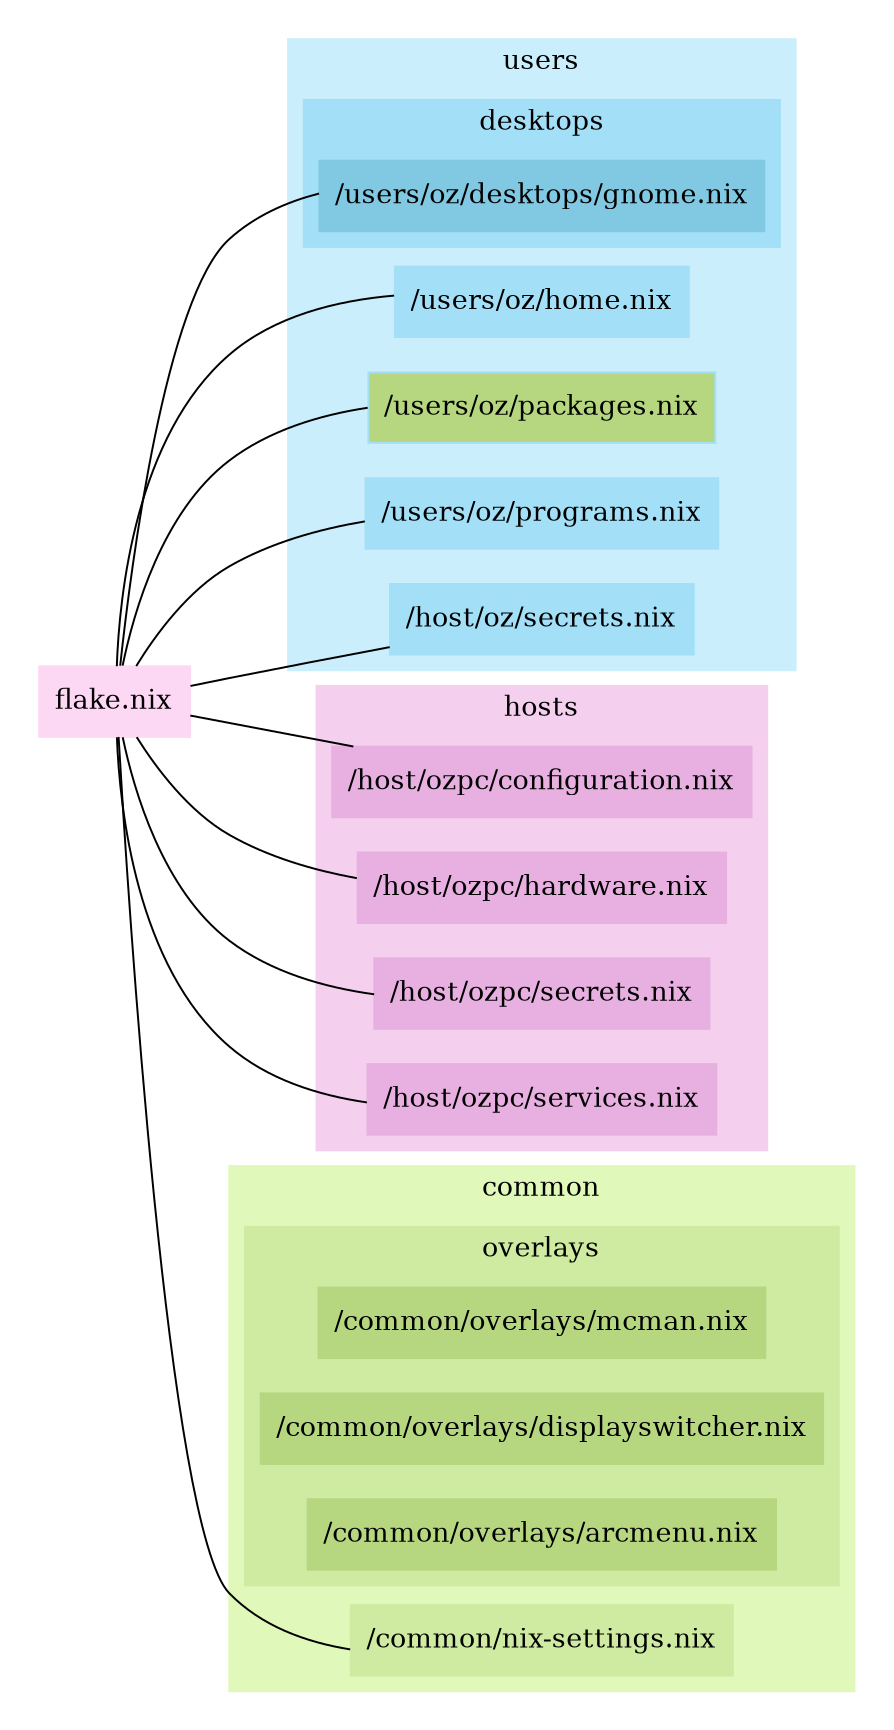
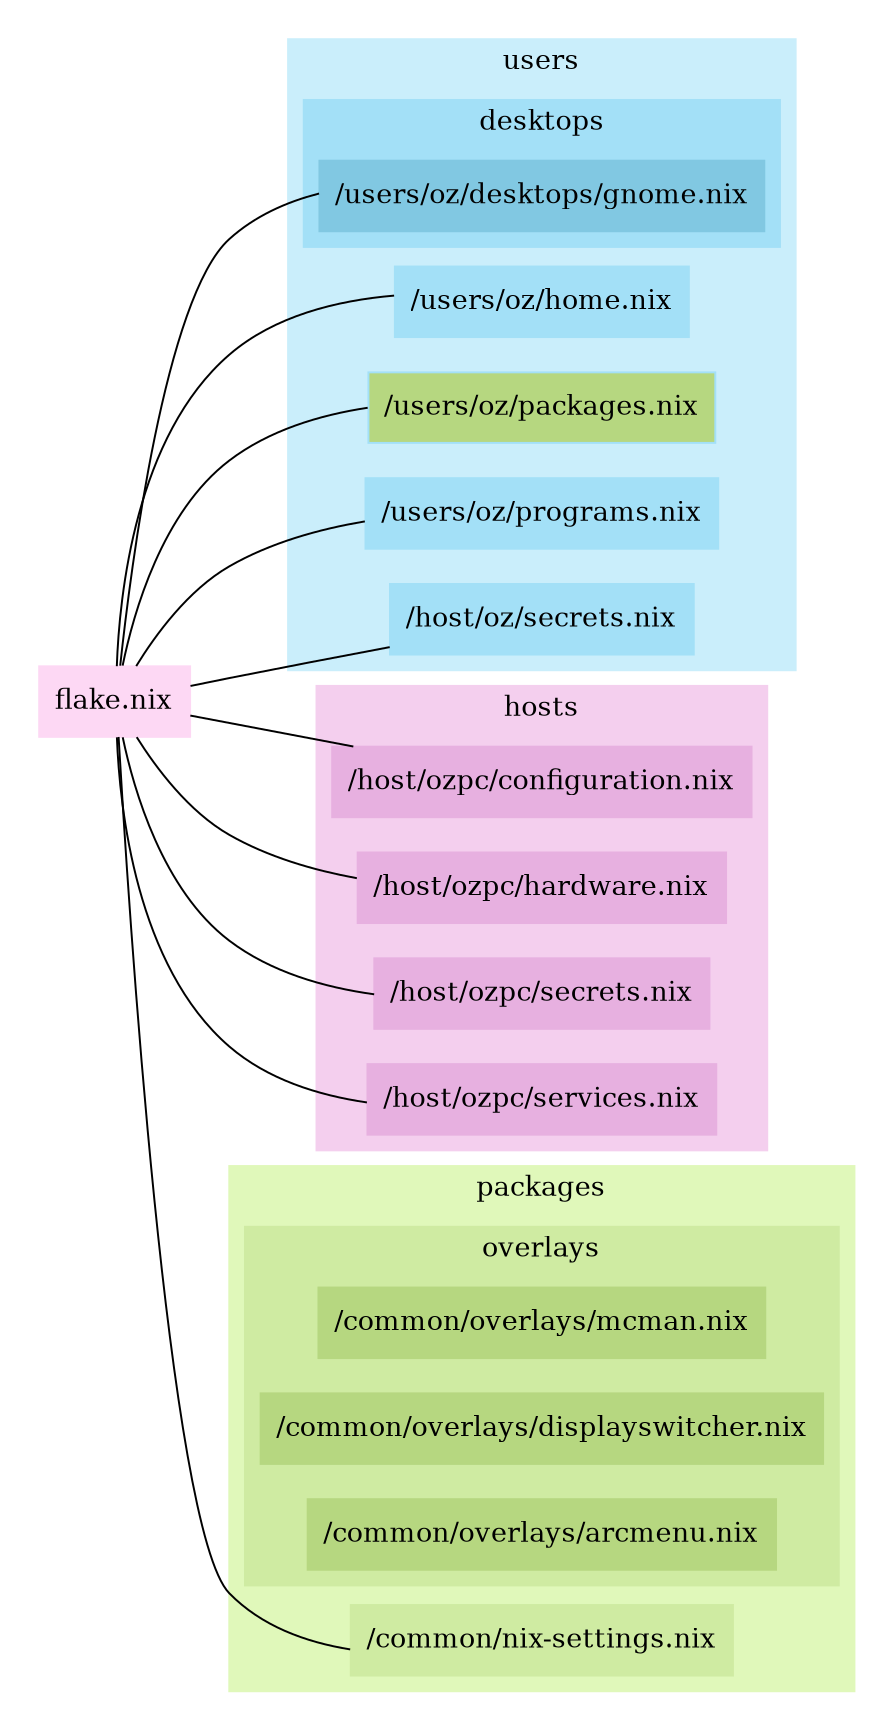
cluster "common": label "common" -> "packages"
